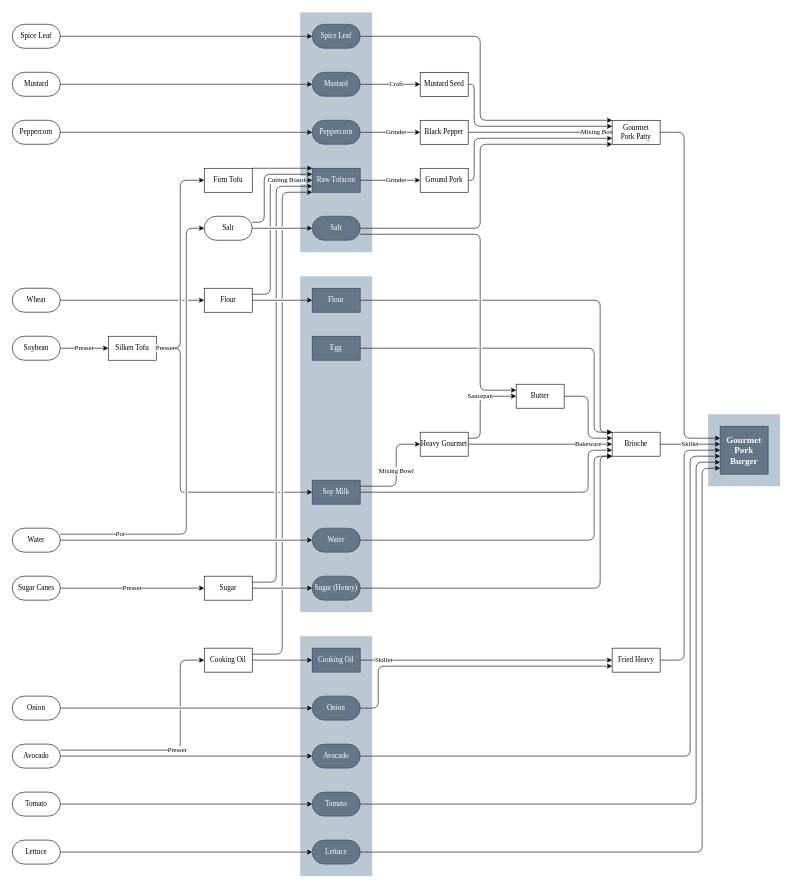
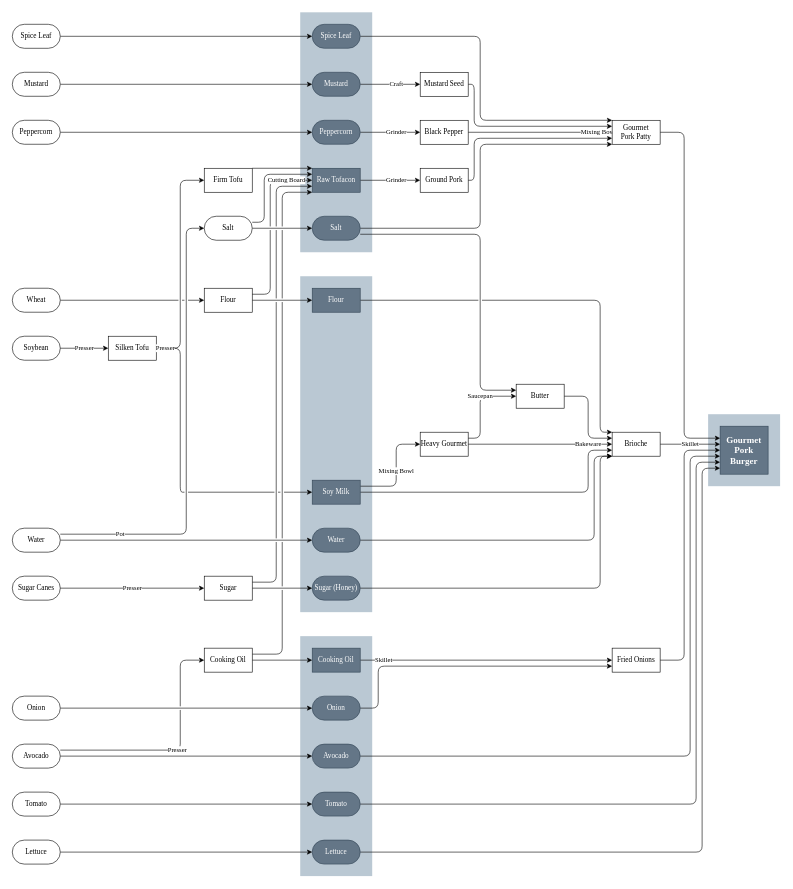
node "Egg": removed
edge "Egg" -> "Brioche": removed
node "Fried Heavy": label "Fried Heavy" -> "Fried Onions"
